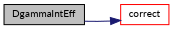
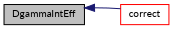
edge "DgammaIntEff" -> "correct": reversed
